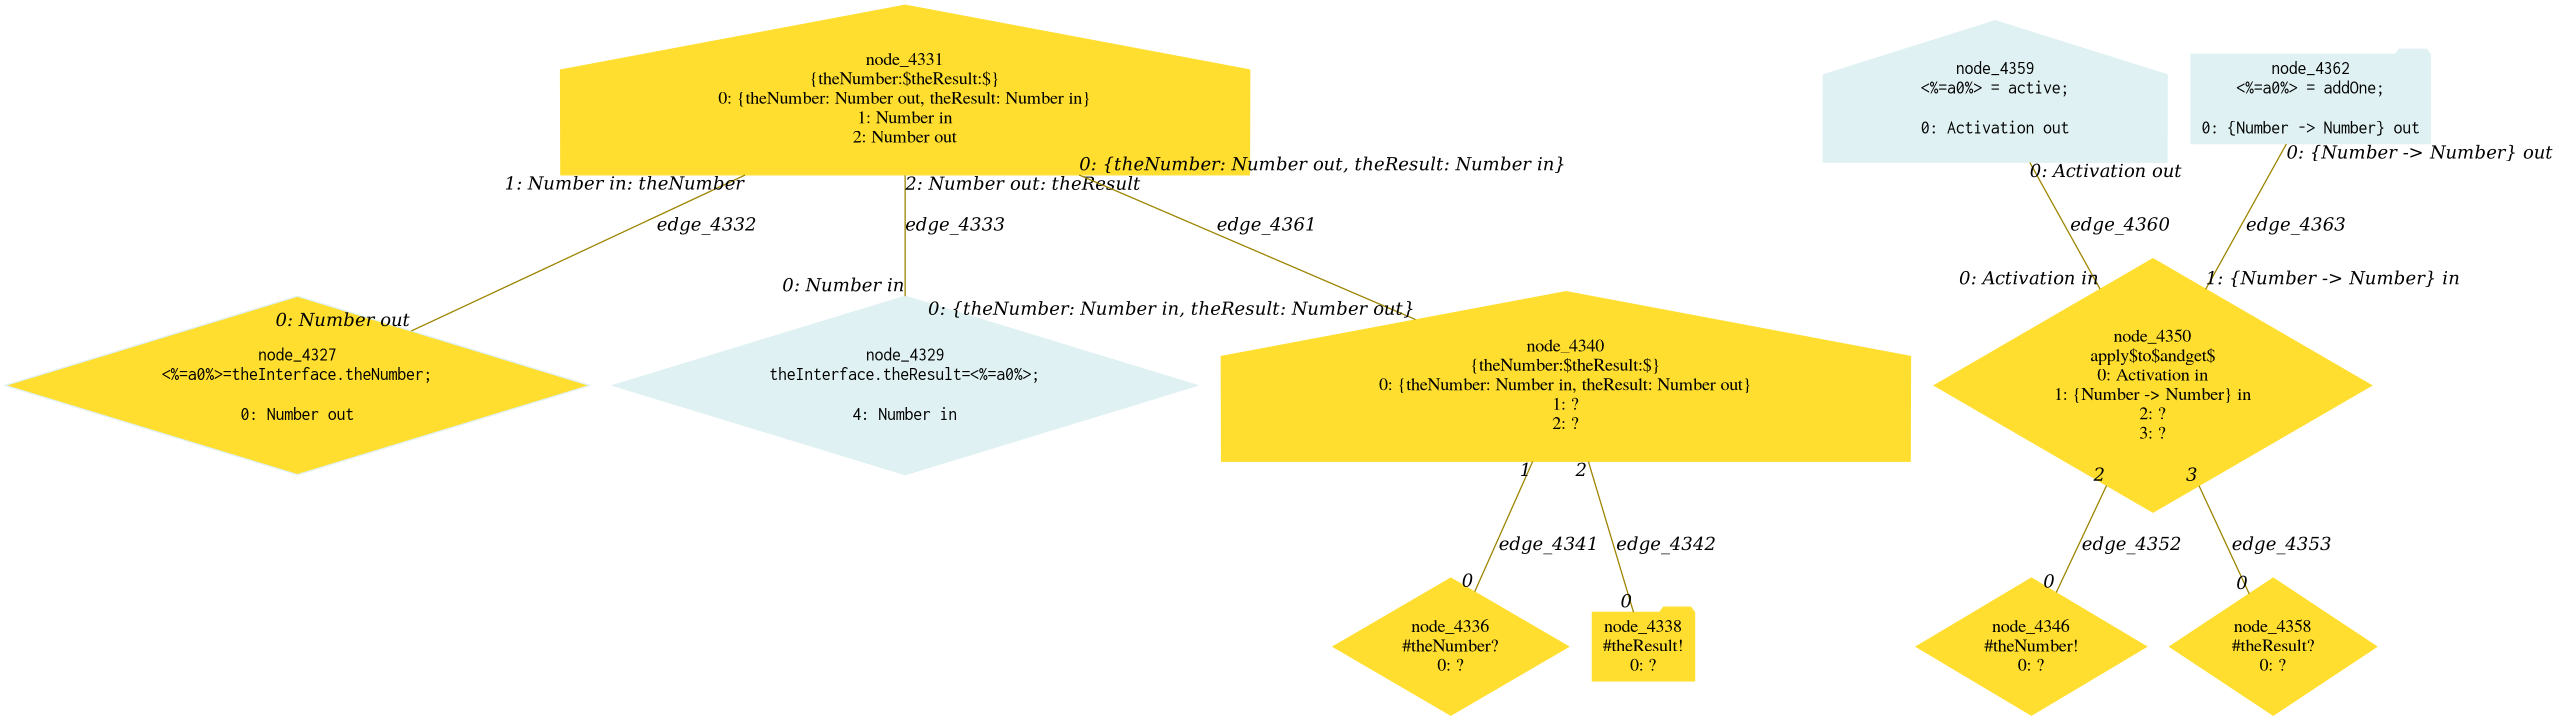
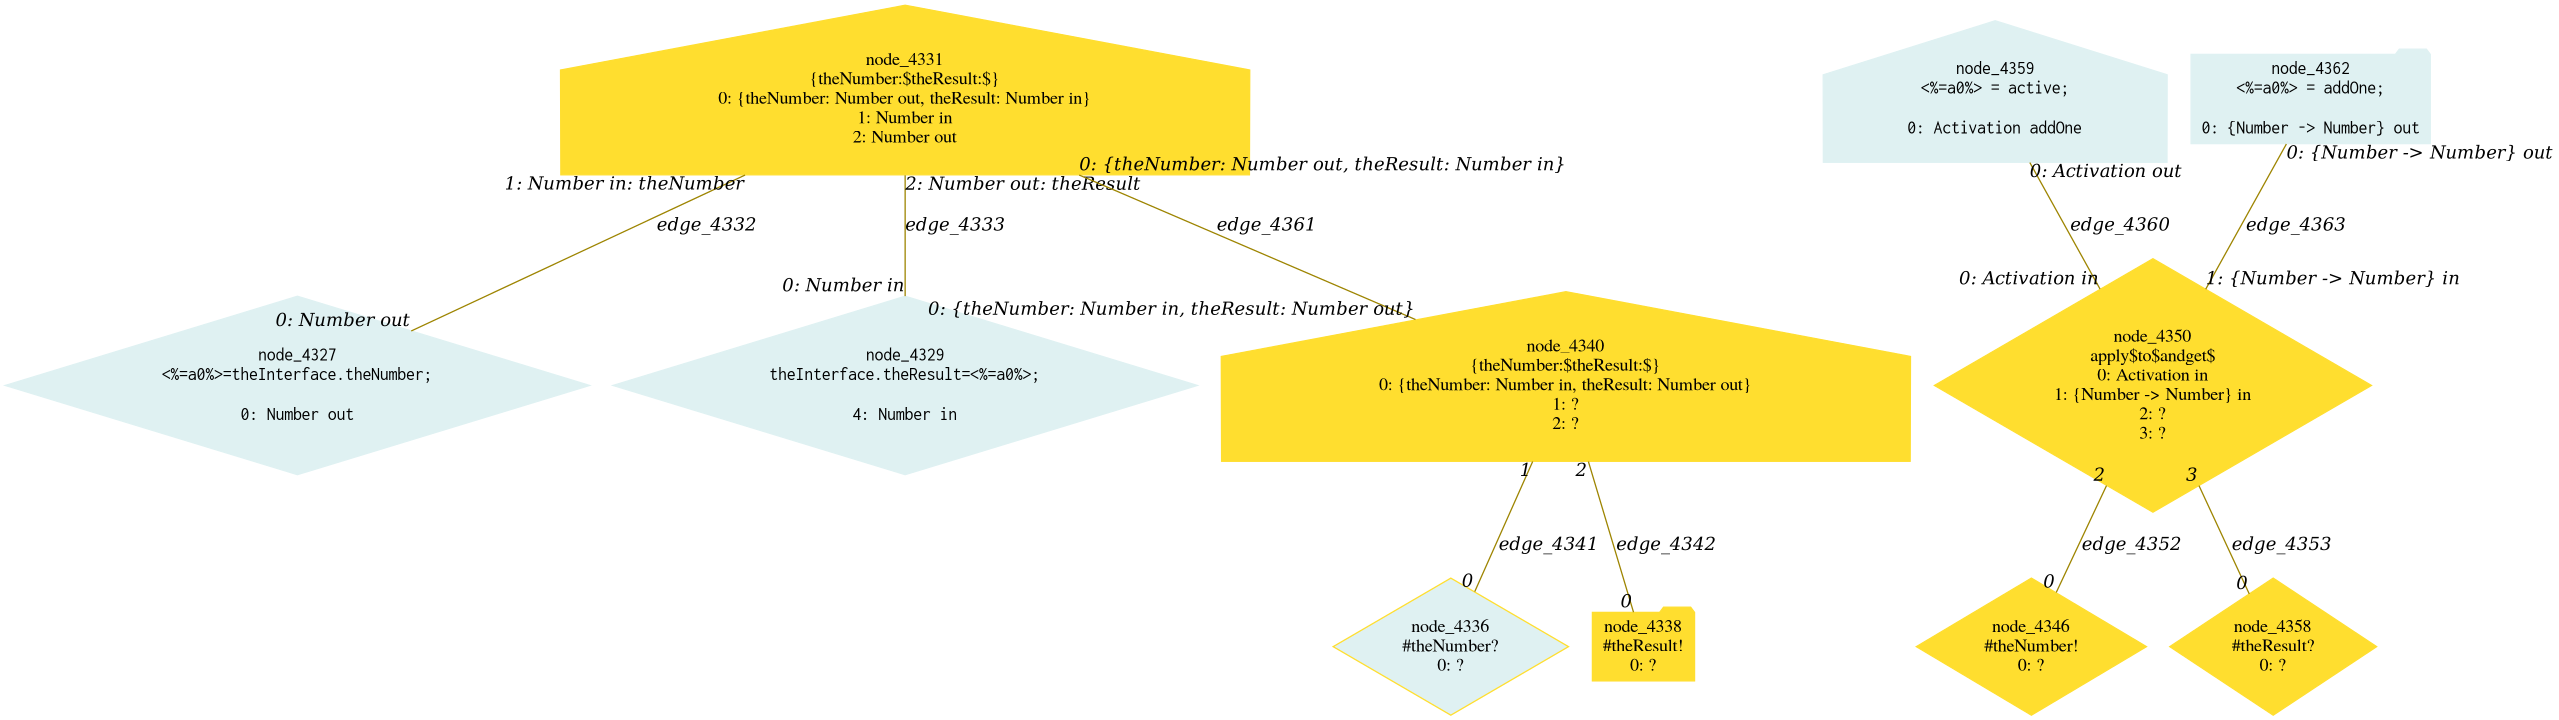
node "node_4359 <%=a0%> = active; 0: Activation out": label "node_4359 <%=a0%> = active; 0: Activation out" -> "node_4359 <%=a0%> = active; 0: Activation addOne"
node "node_4327 <%=a0%>=theInterface.theNumber; 0: Number out": fillcolor #ffde2f -> #dff1f2
node "node_4336 #theNumber? 0: ?": fillcolor #ffde2f -> #dff1f2
